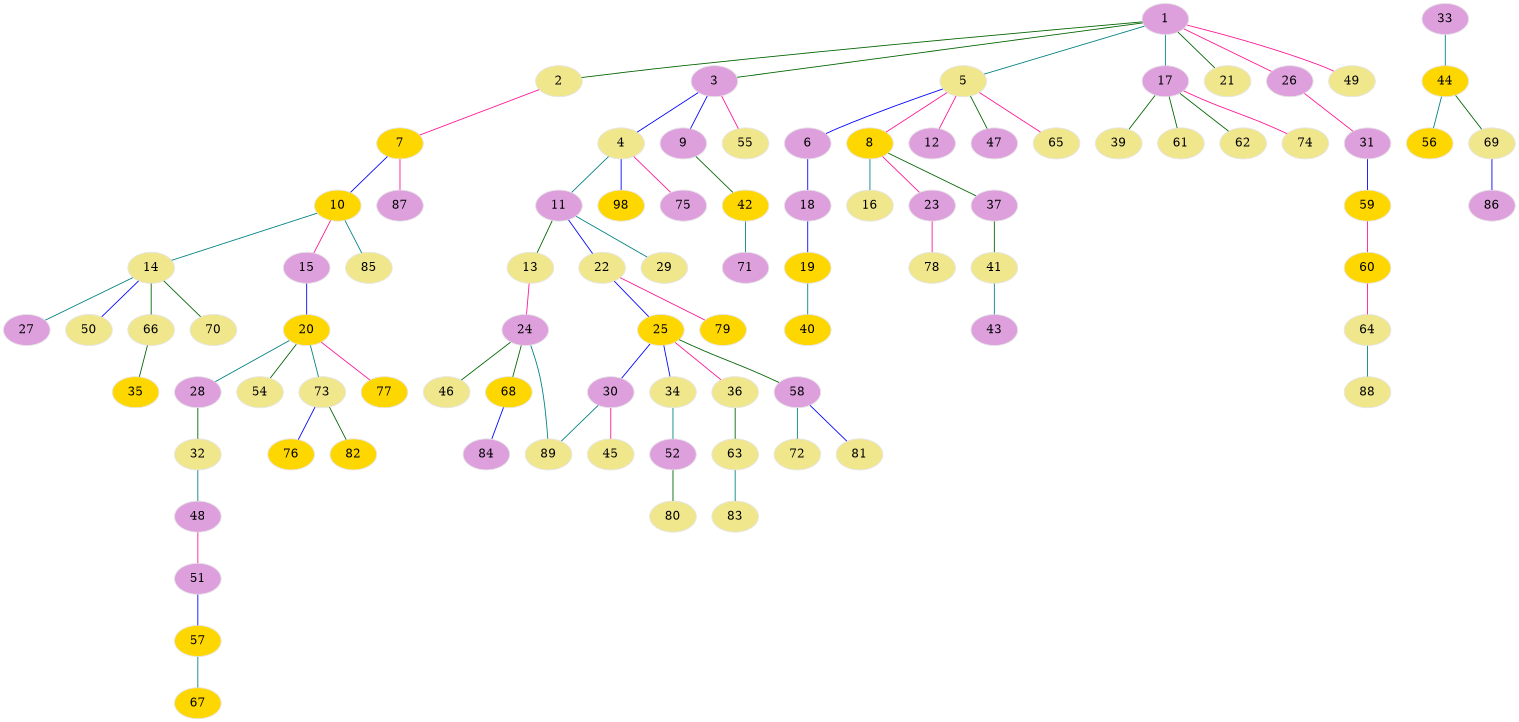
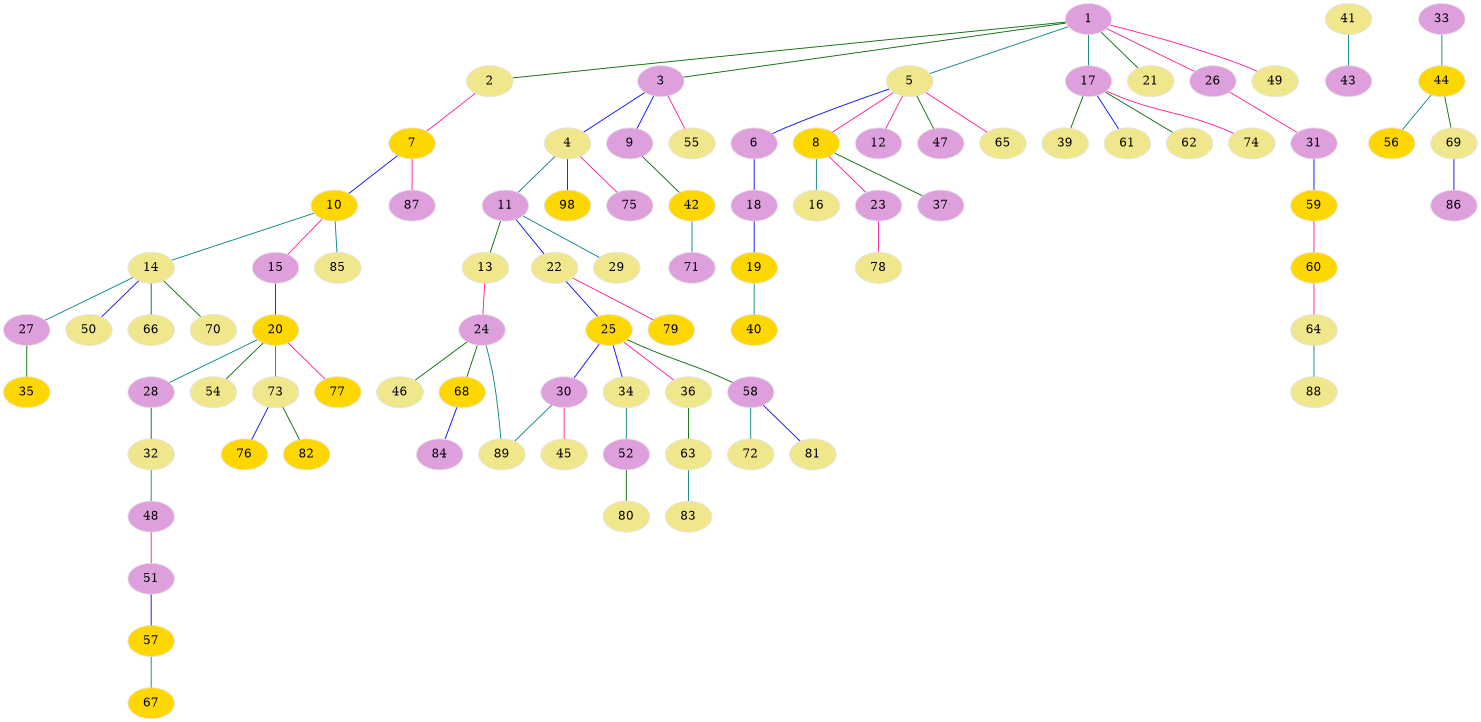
edge "17" -- "61": color darkgreen -> blue
edge "37" -- "41": removed
edge "66" -- "35": now "27" -- "35"
